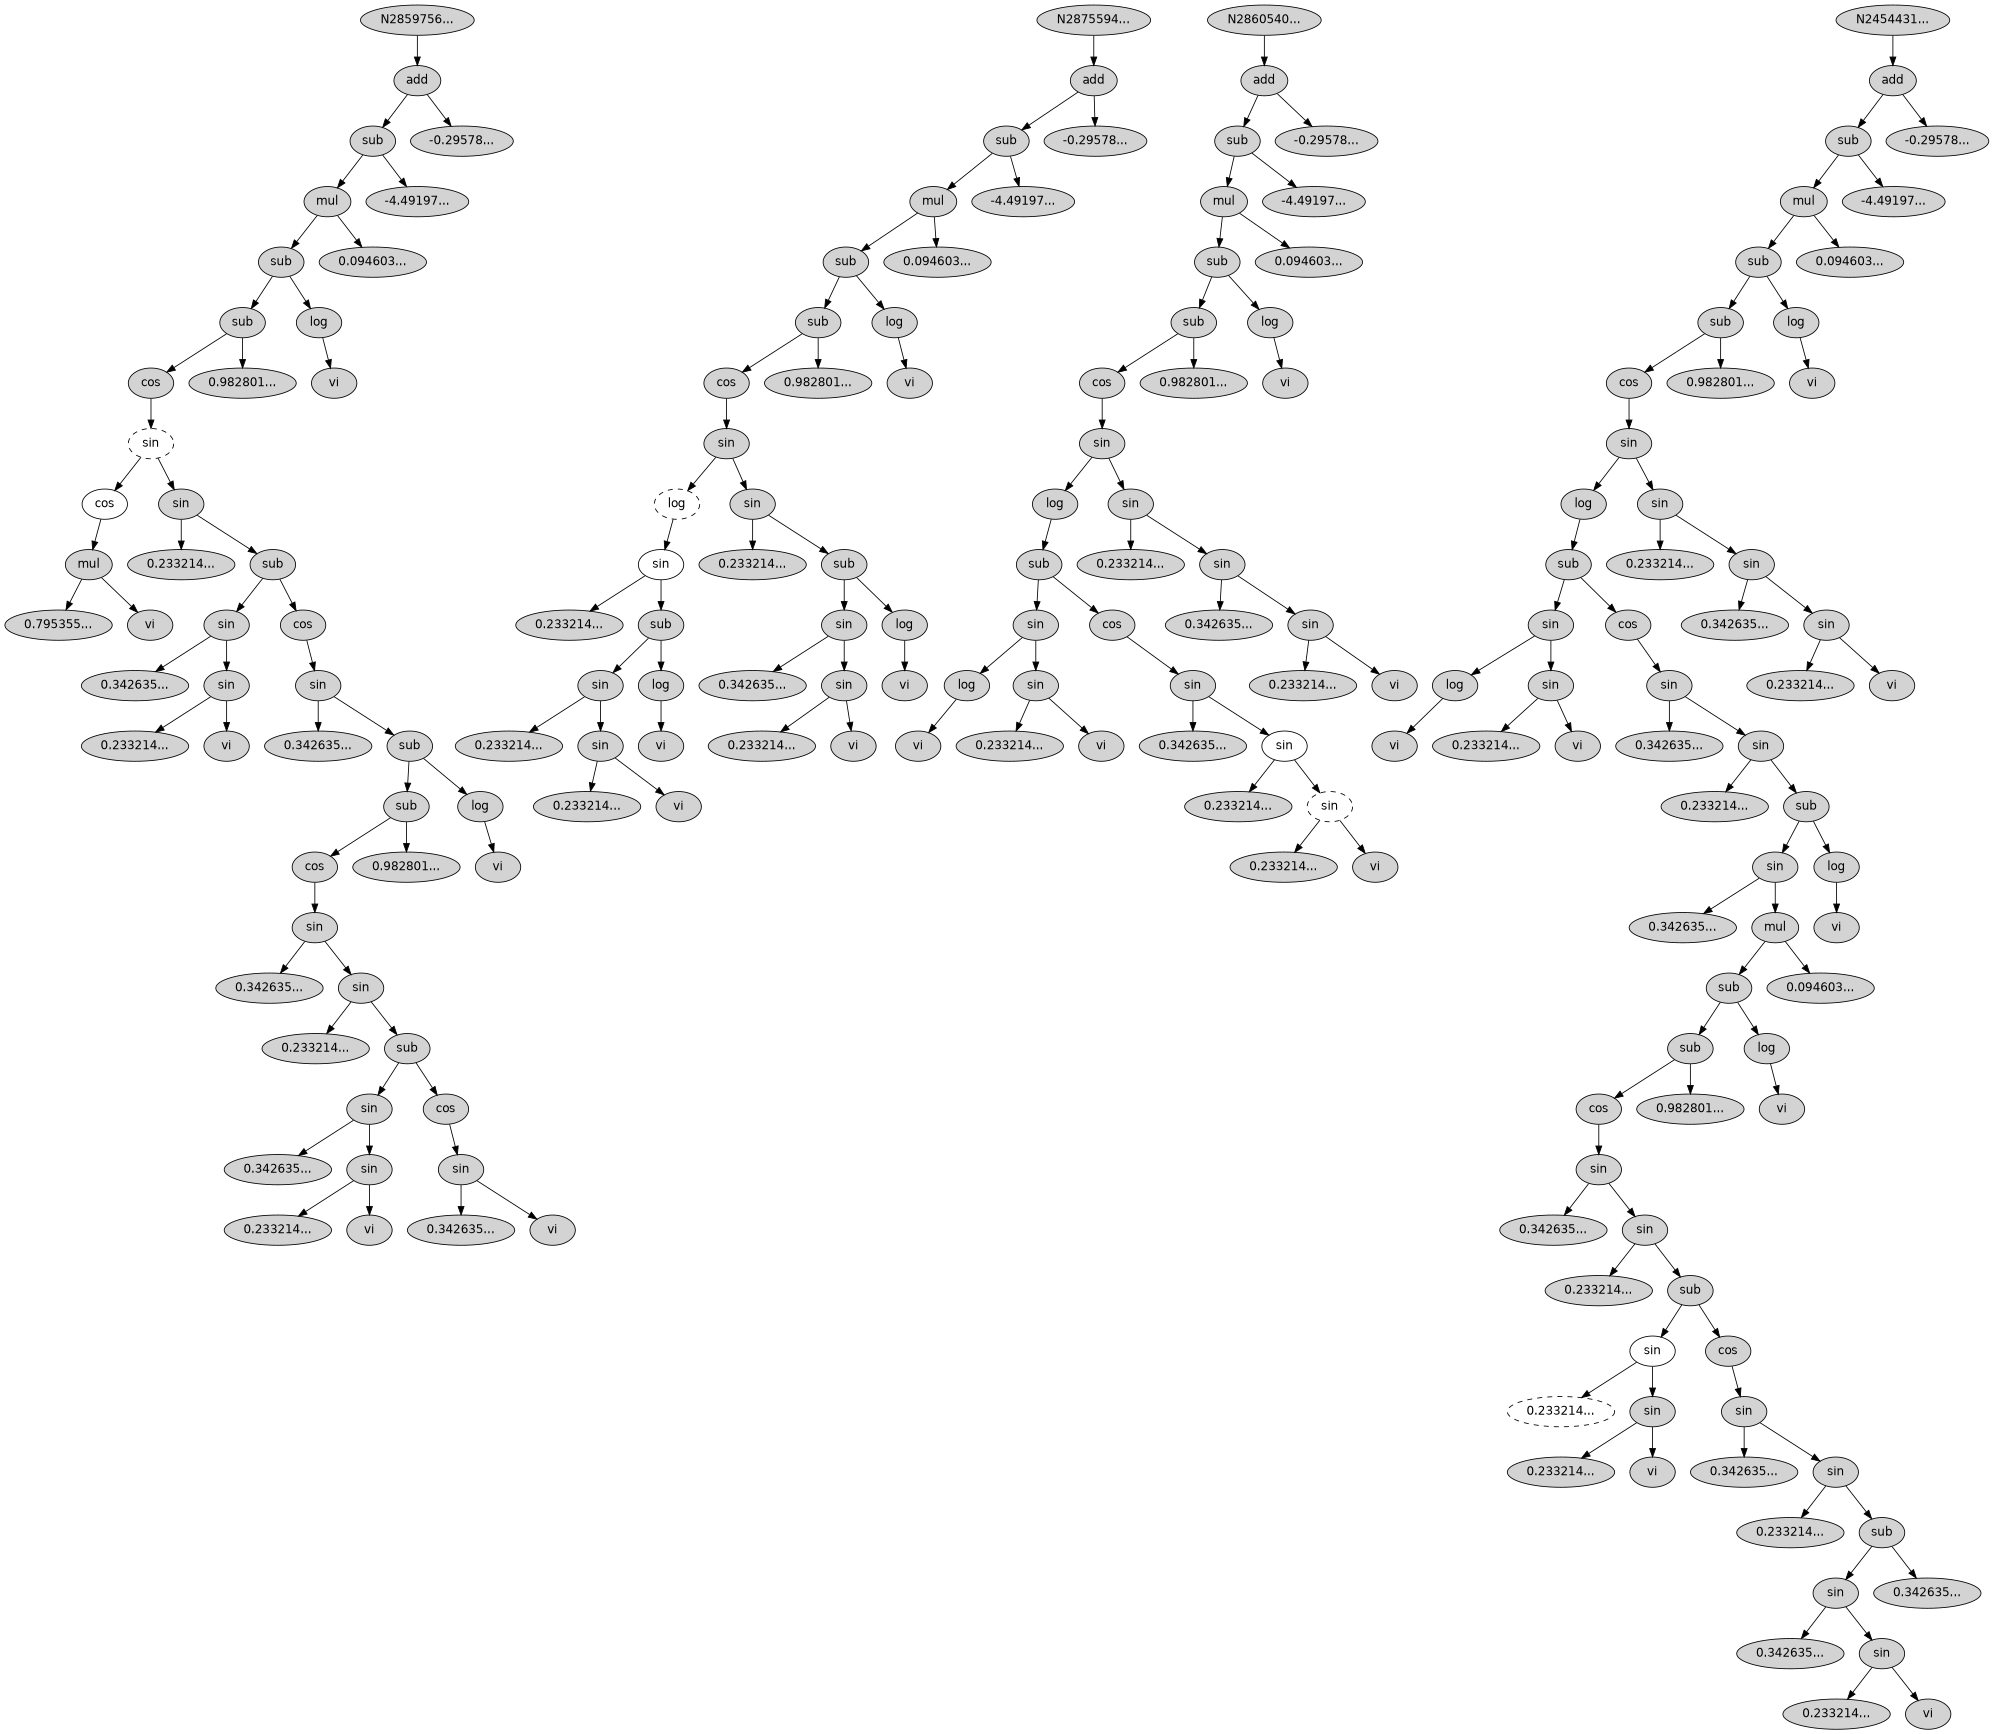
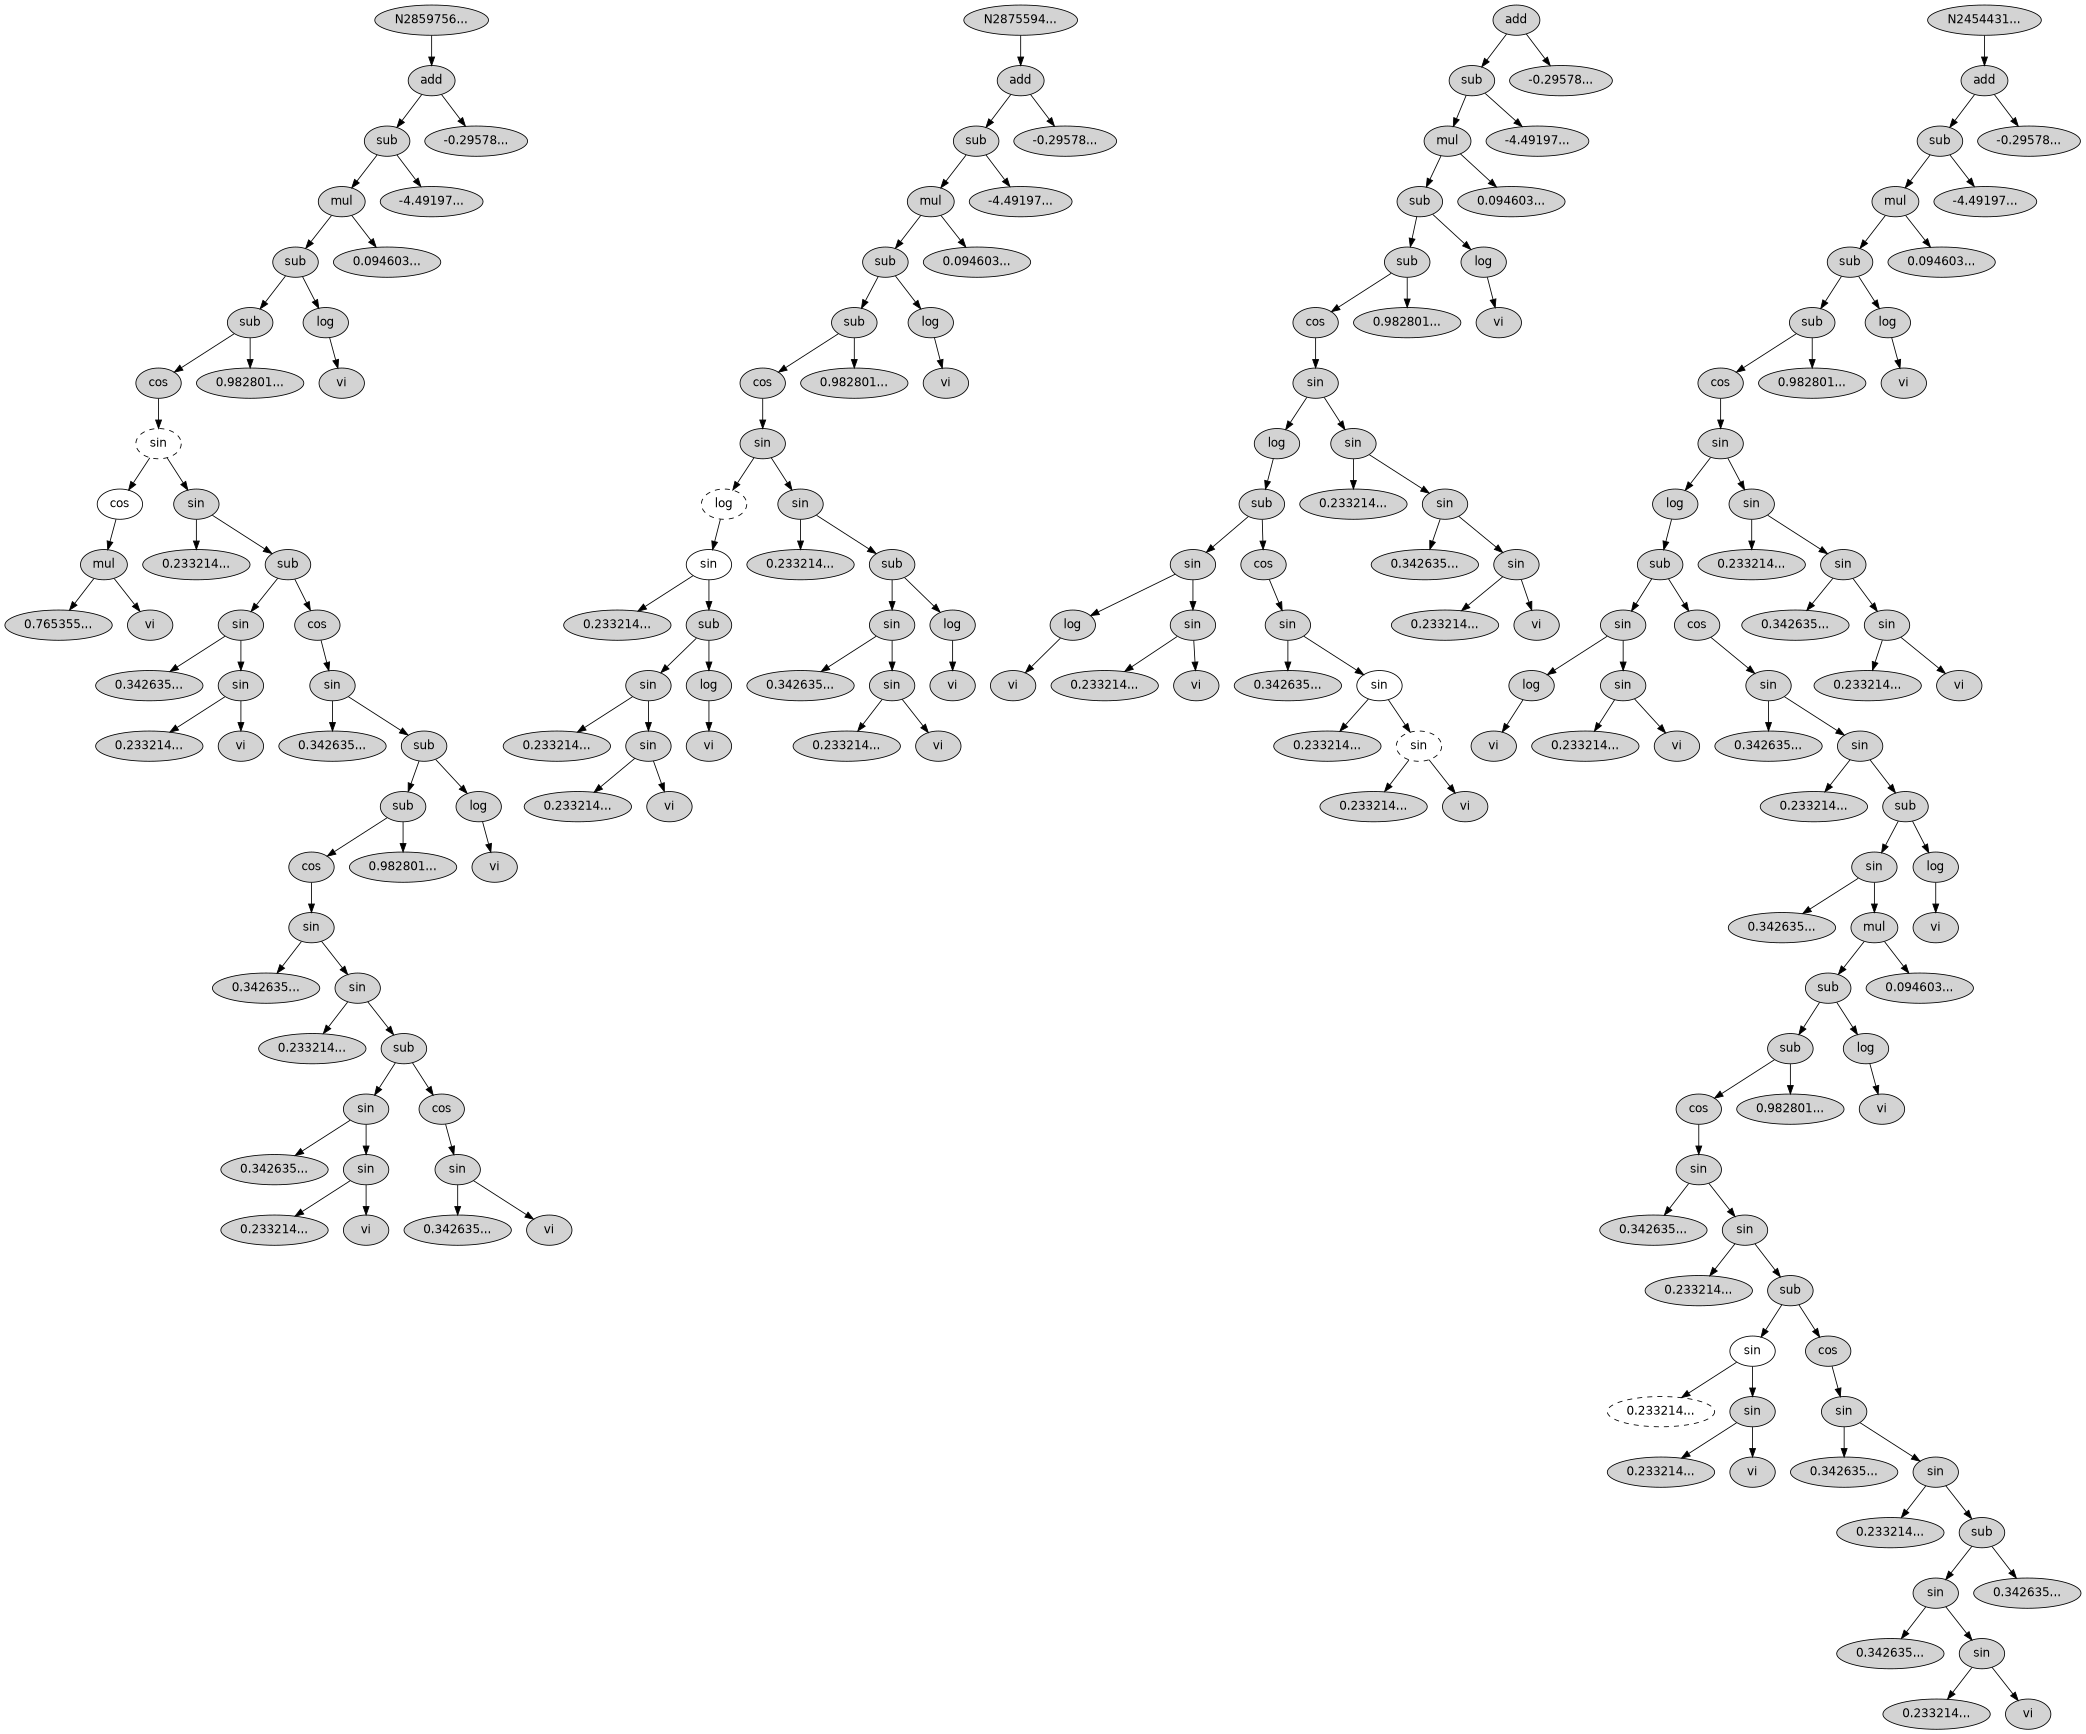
node "N2860540...": removed
node "0.795355...": label "0.795355..." -> "0.765355..."
